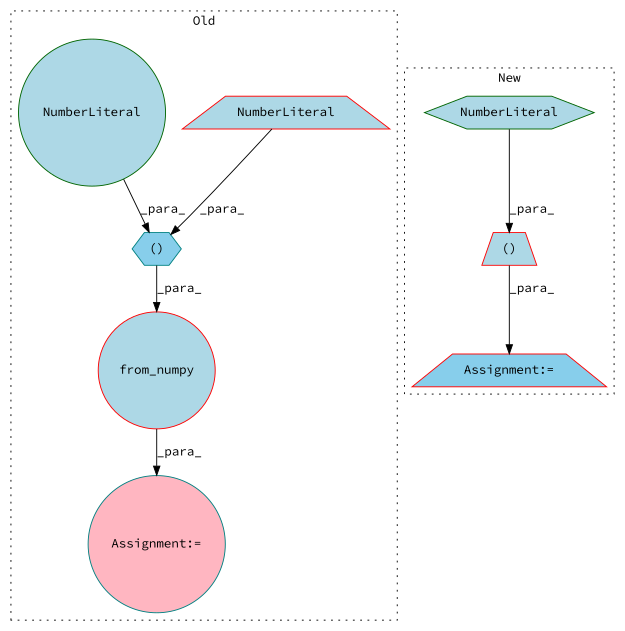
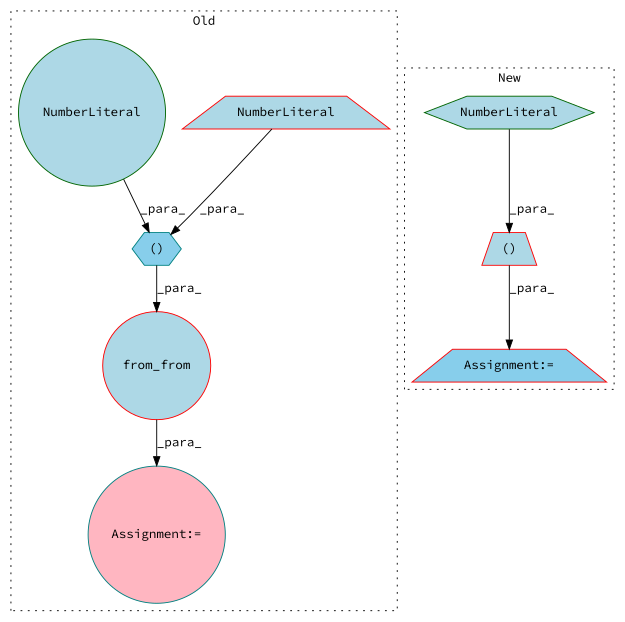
node "from_numpy": label "from_numpy" -> "from_from"
